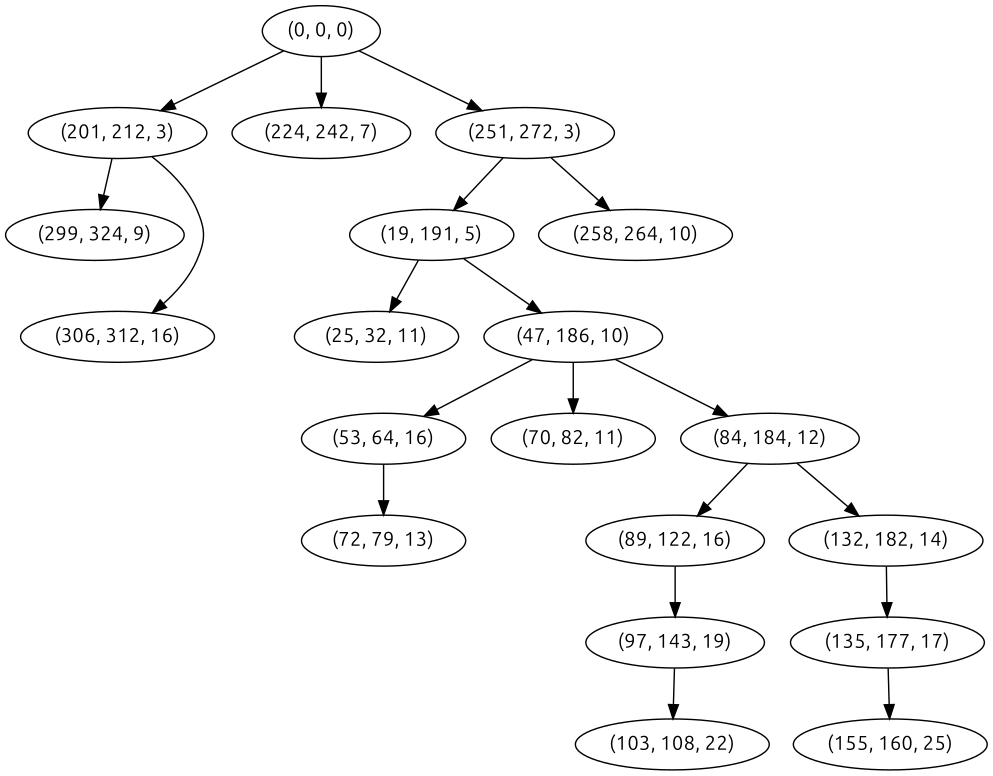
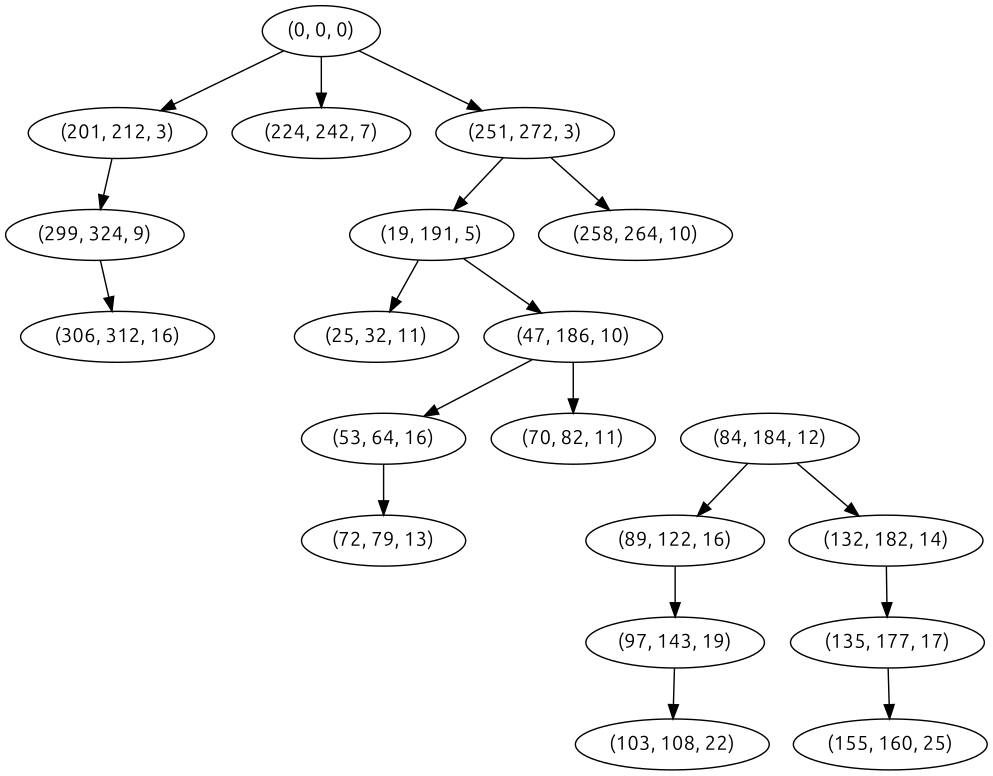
edge "(201, 212, 3)" -> "(306, 312, 16)": now "(299, 324, 9)" -> "(306, 312, 16)"
edge "(47, 186, 10)" -> "(84, 184, 12)": removed
